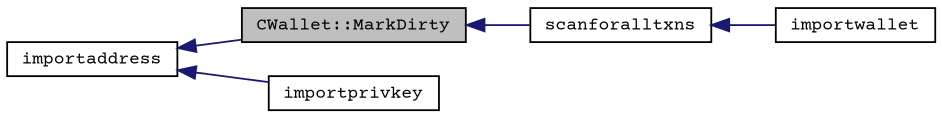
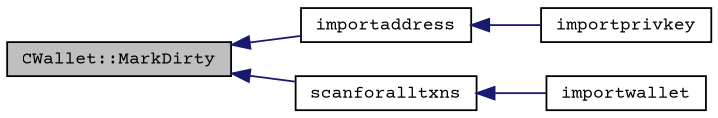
edge "CWallet::MarkDirty" -> "importaddress": reversed
